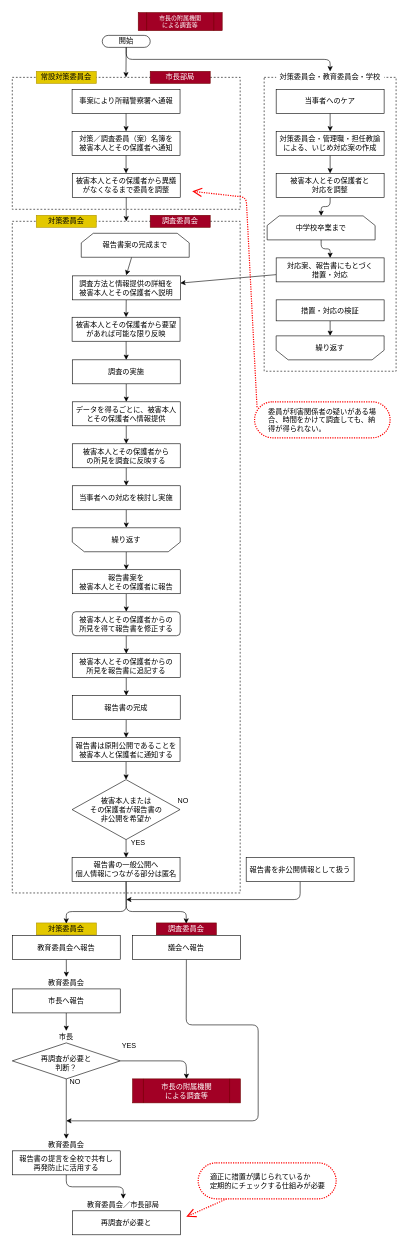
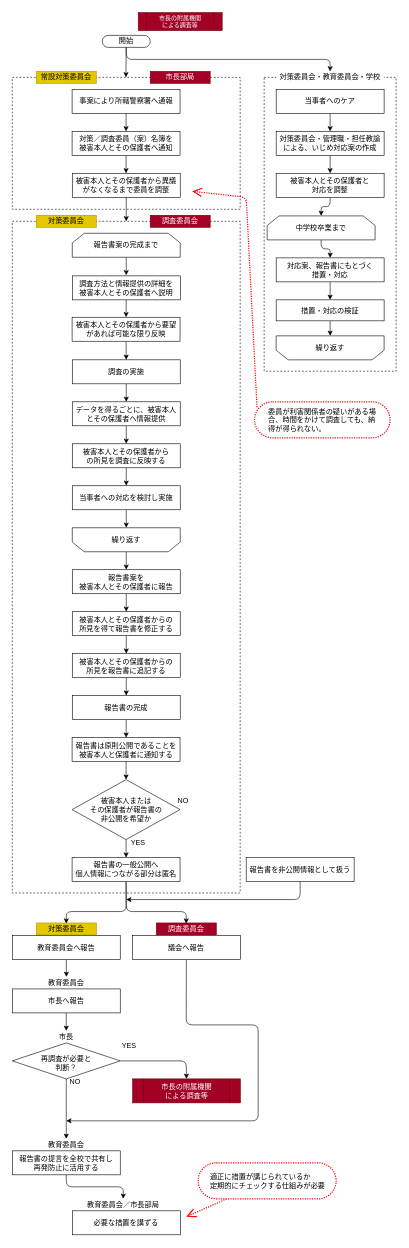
node "報告書案の完成まで": moved (135, 245) -> (126, 245)
edge "対応案、報告書にもとづく 措置・対応" -> "調査方法と情報提供の詳細を 被害本人とその保護者へ説明": now "対応案、報告書にもとづく 措置・対応" -> "措置・対応の検証"
node "被害本人とその保護者からの 所見を得て報告書を修正する": shape rounded rectangle -> rectangle
node "再調査が必要と": label "再調査が必要と" -> "必要な措置を講ずる"
